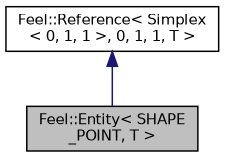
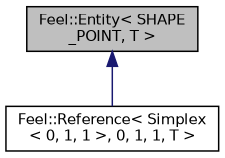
edge "Feel::Entity< SHAPE _POINT, T >" -> "Feel::Reference< Simplex < 0, 1, 1 >, 0, 1, 1, T >": reversed
